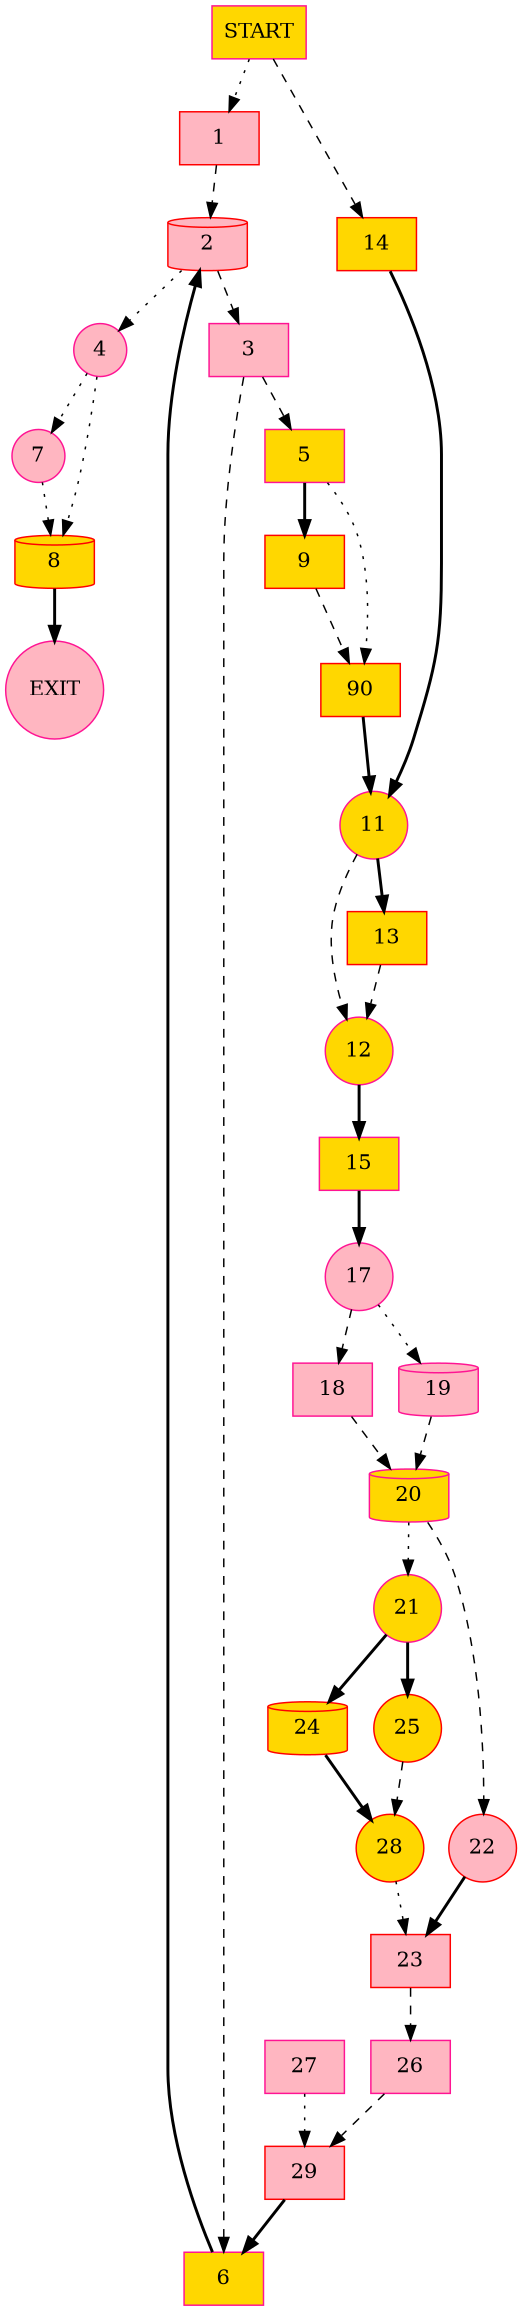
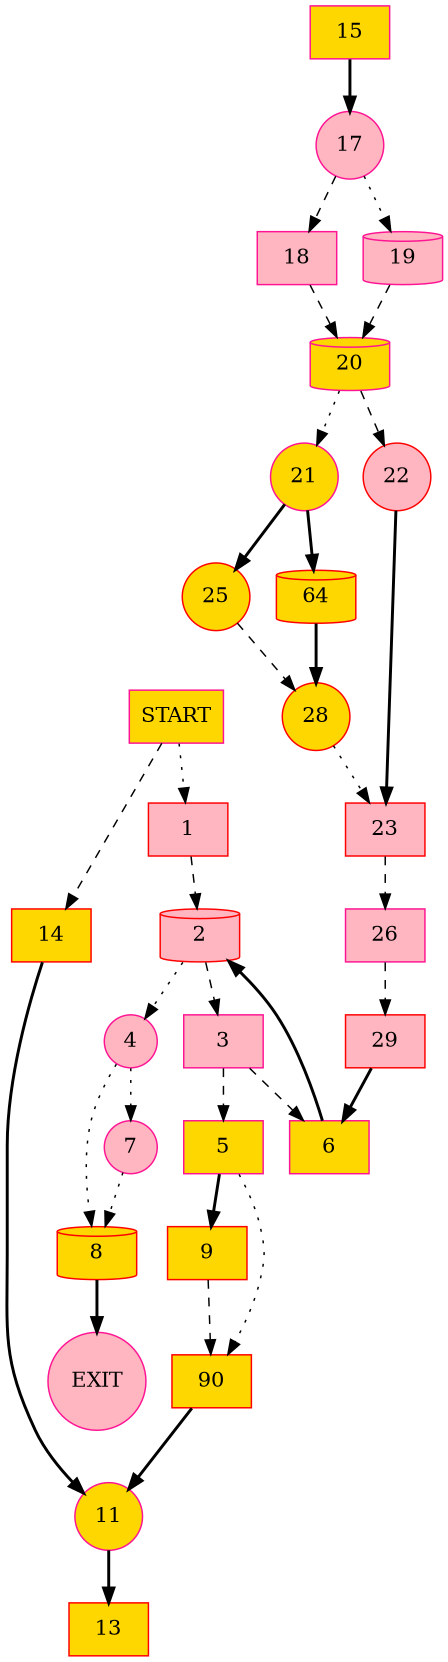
node "12": removed
node "24": label "24" -> "64"
node "27": removed
